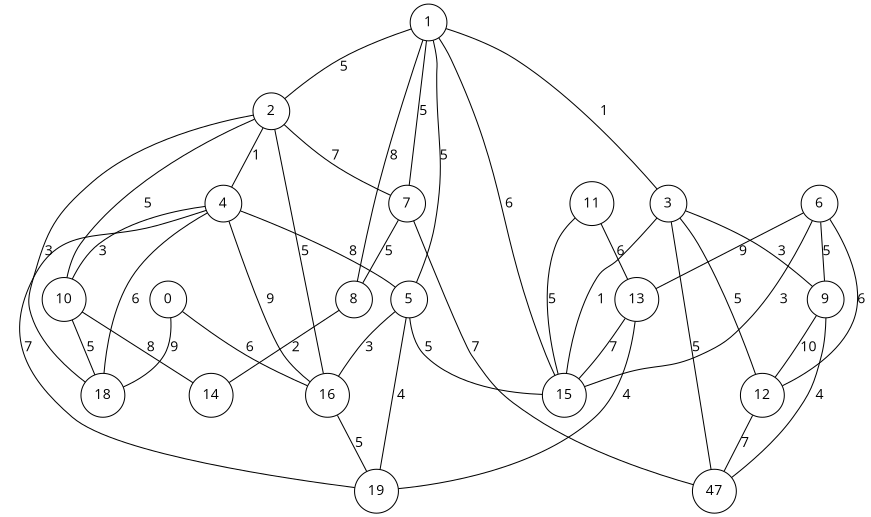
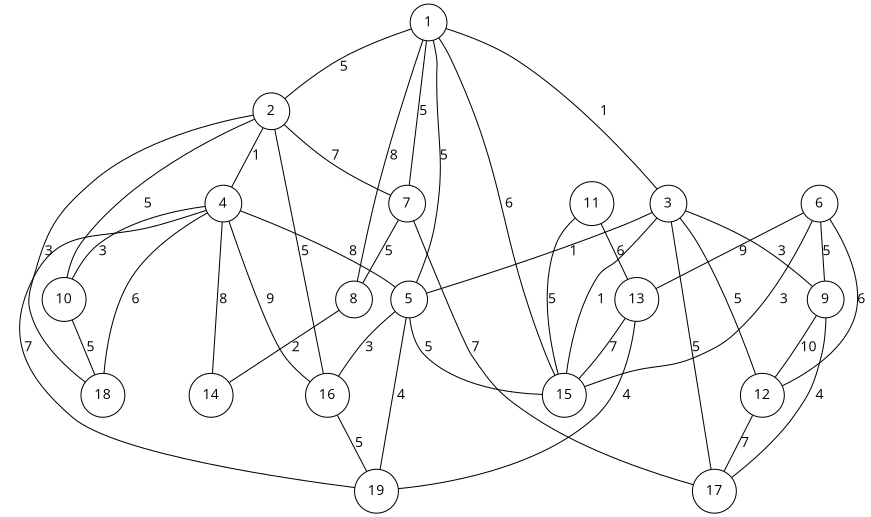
edge "3" -- "5": added, label "1"
node "0": removed
edge "10" -- "14": now "4" -- "14"
node "47": label "47" -> "17"
